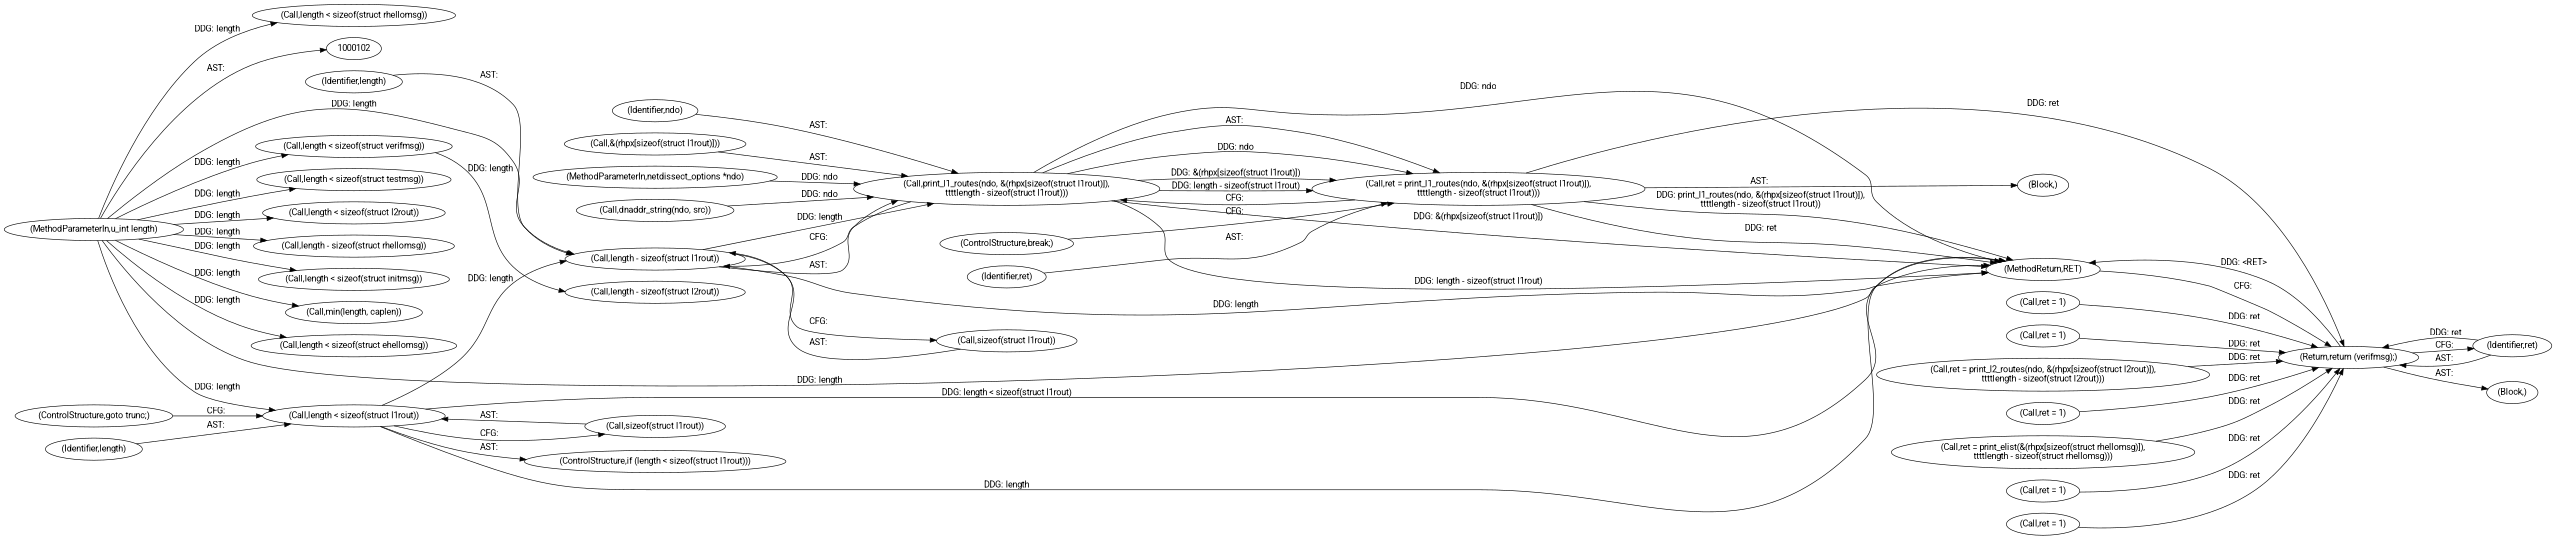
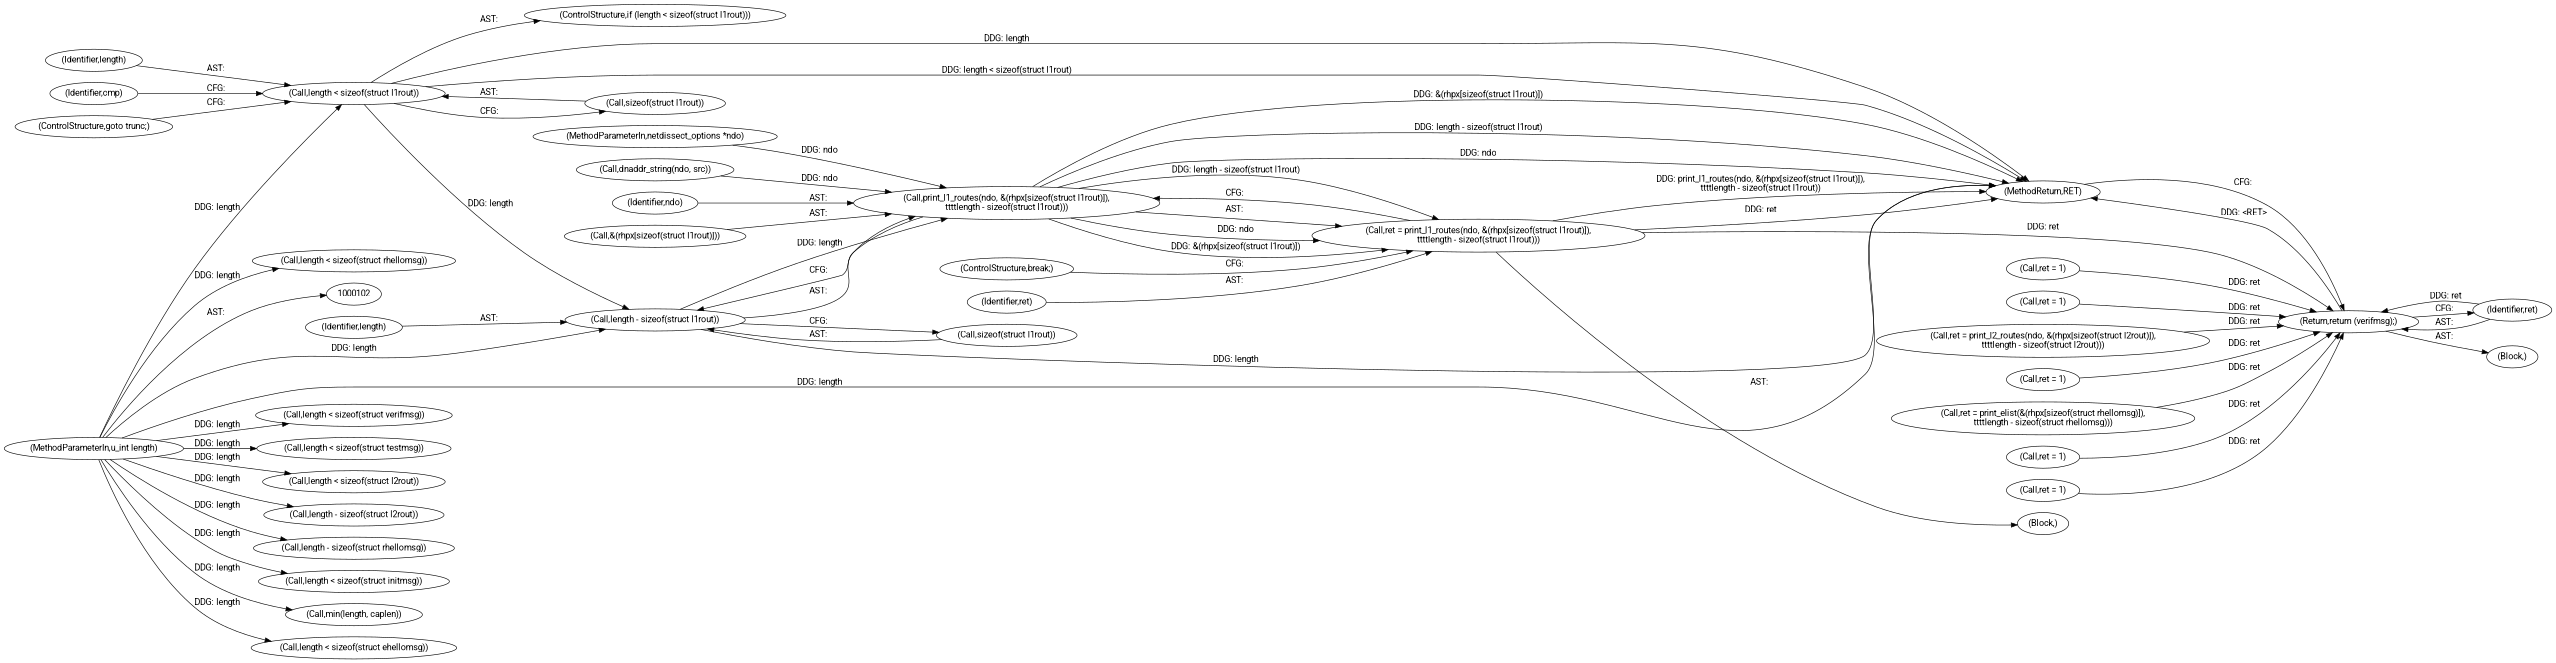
node "(Identifier,cmp)": added
edge "(Call,length < sizeof(struct verifmsg))" -> "(Call,length - sizeof(struct l2rout))": now "(MethodParameterIn,u_int length)" -> "(Call,length - sizeof(struct l2rout))"
